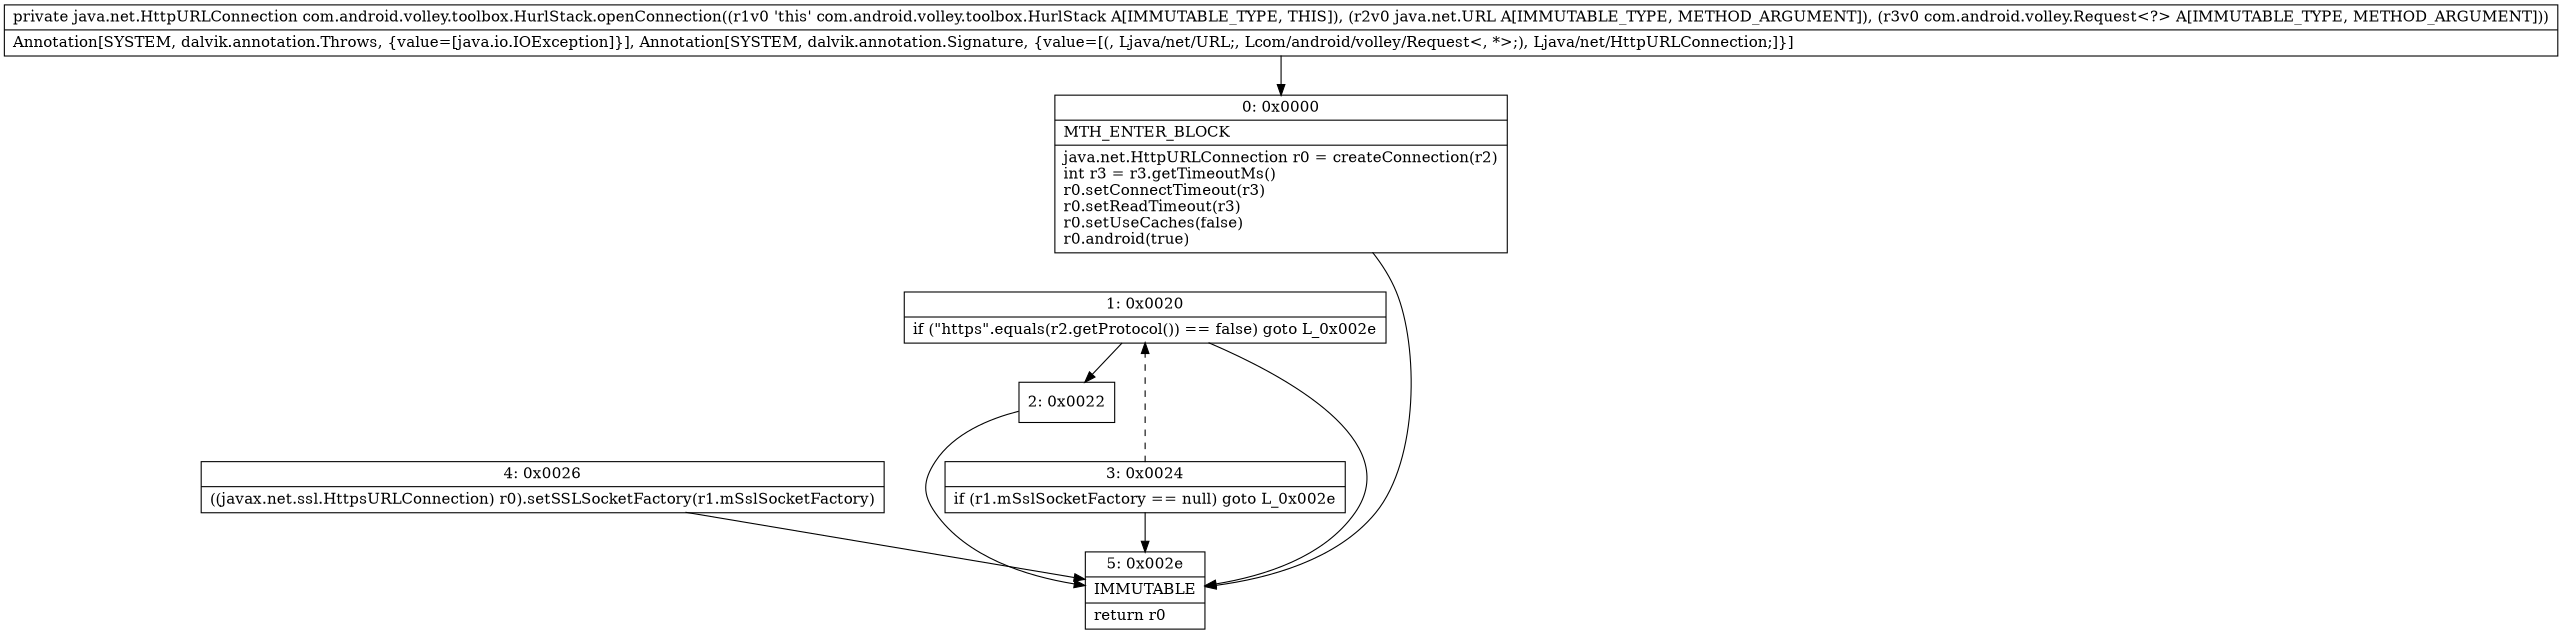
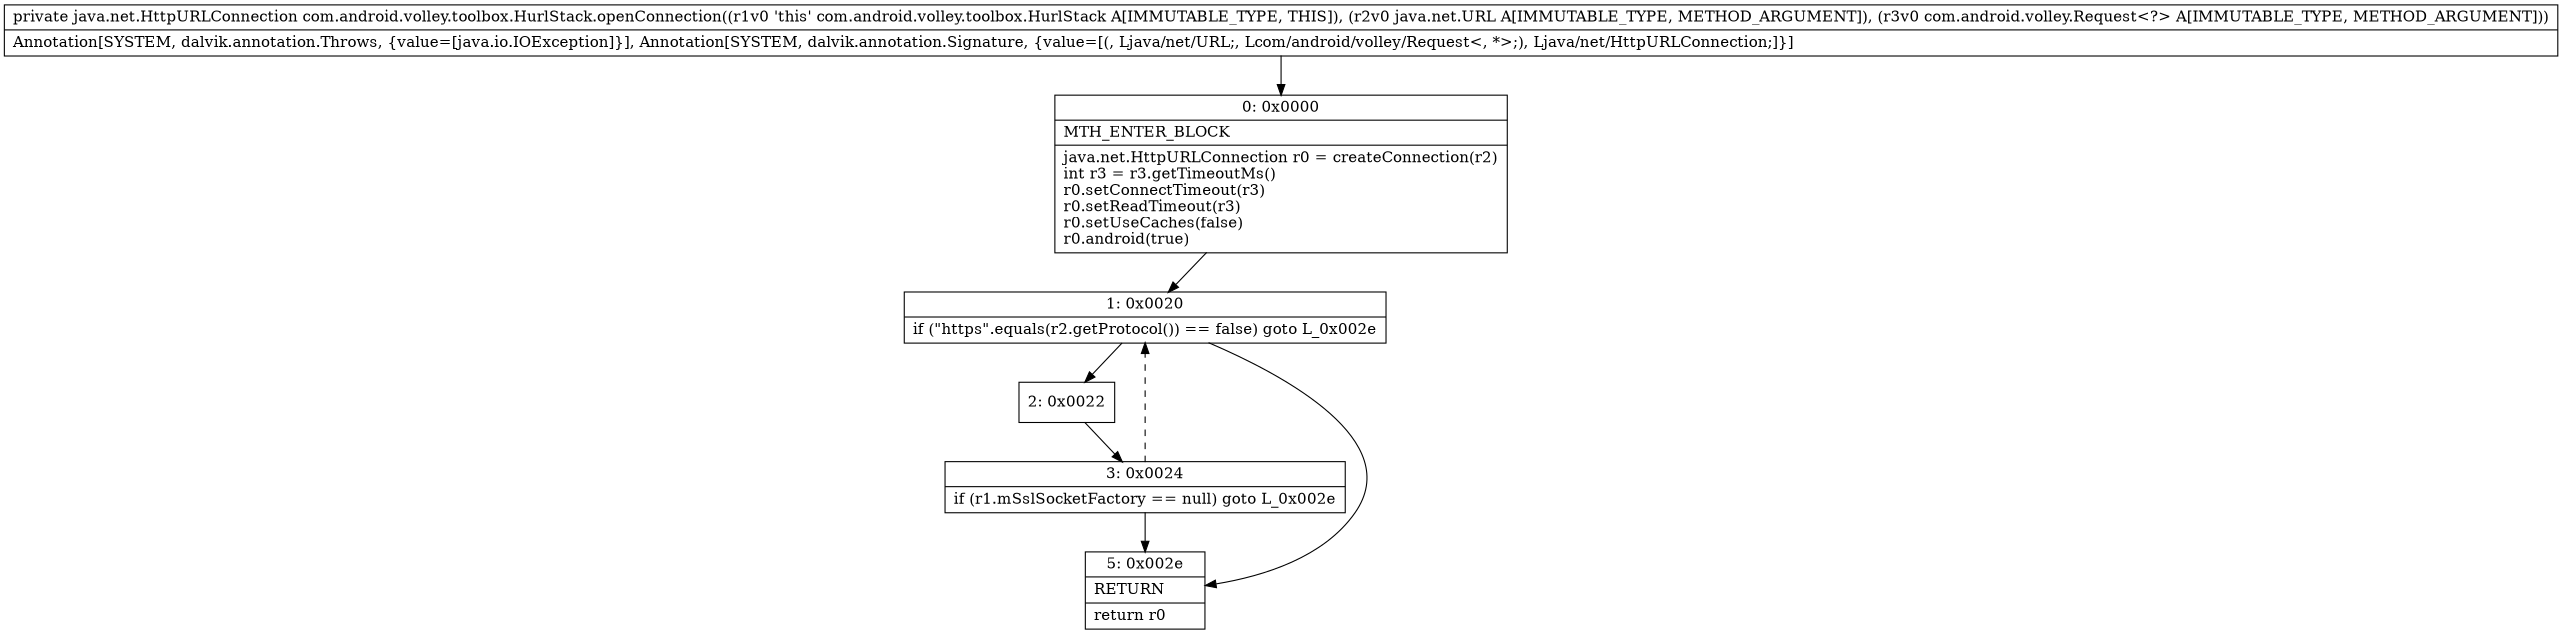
edge "0: 0x0000" -> "5: 0x002e": now "0: 0x0000" -> "1: 0x0020"
node "4: 0x0026": removed
edge "2: 0x0022" -> "5: 0x002e": now "2: 0x0022" -> "3: 0x0024"
node "5: 0x002e": text "IMMUTABLE" -> "RETURN"
